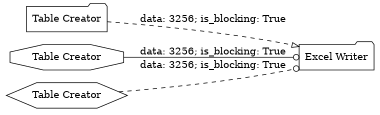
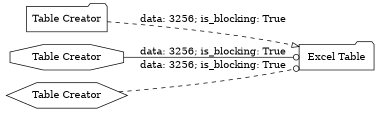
node "Excel Writer": label "Excel Writer" -> "Excel Table"
